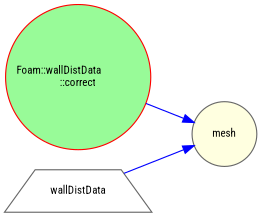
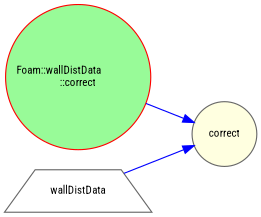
node "mesh": label "mesh" -> "correct"
